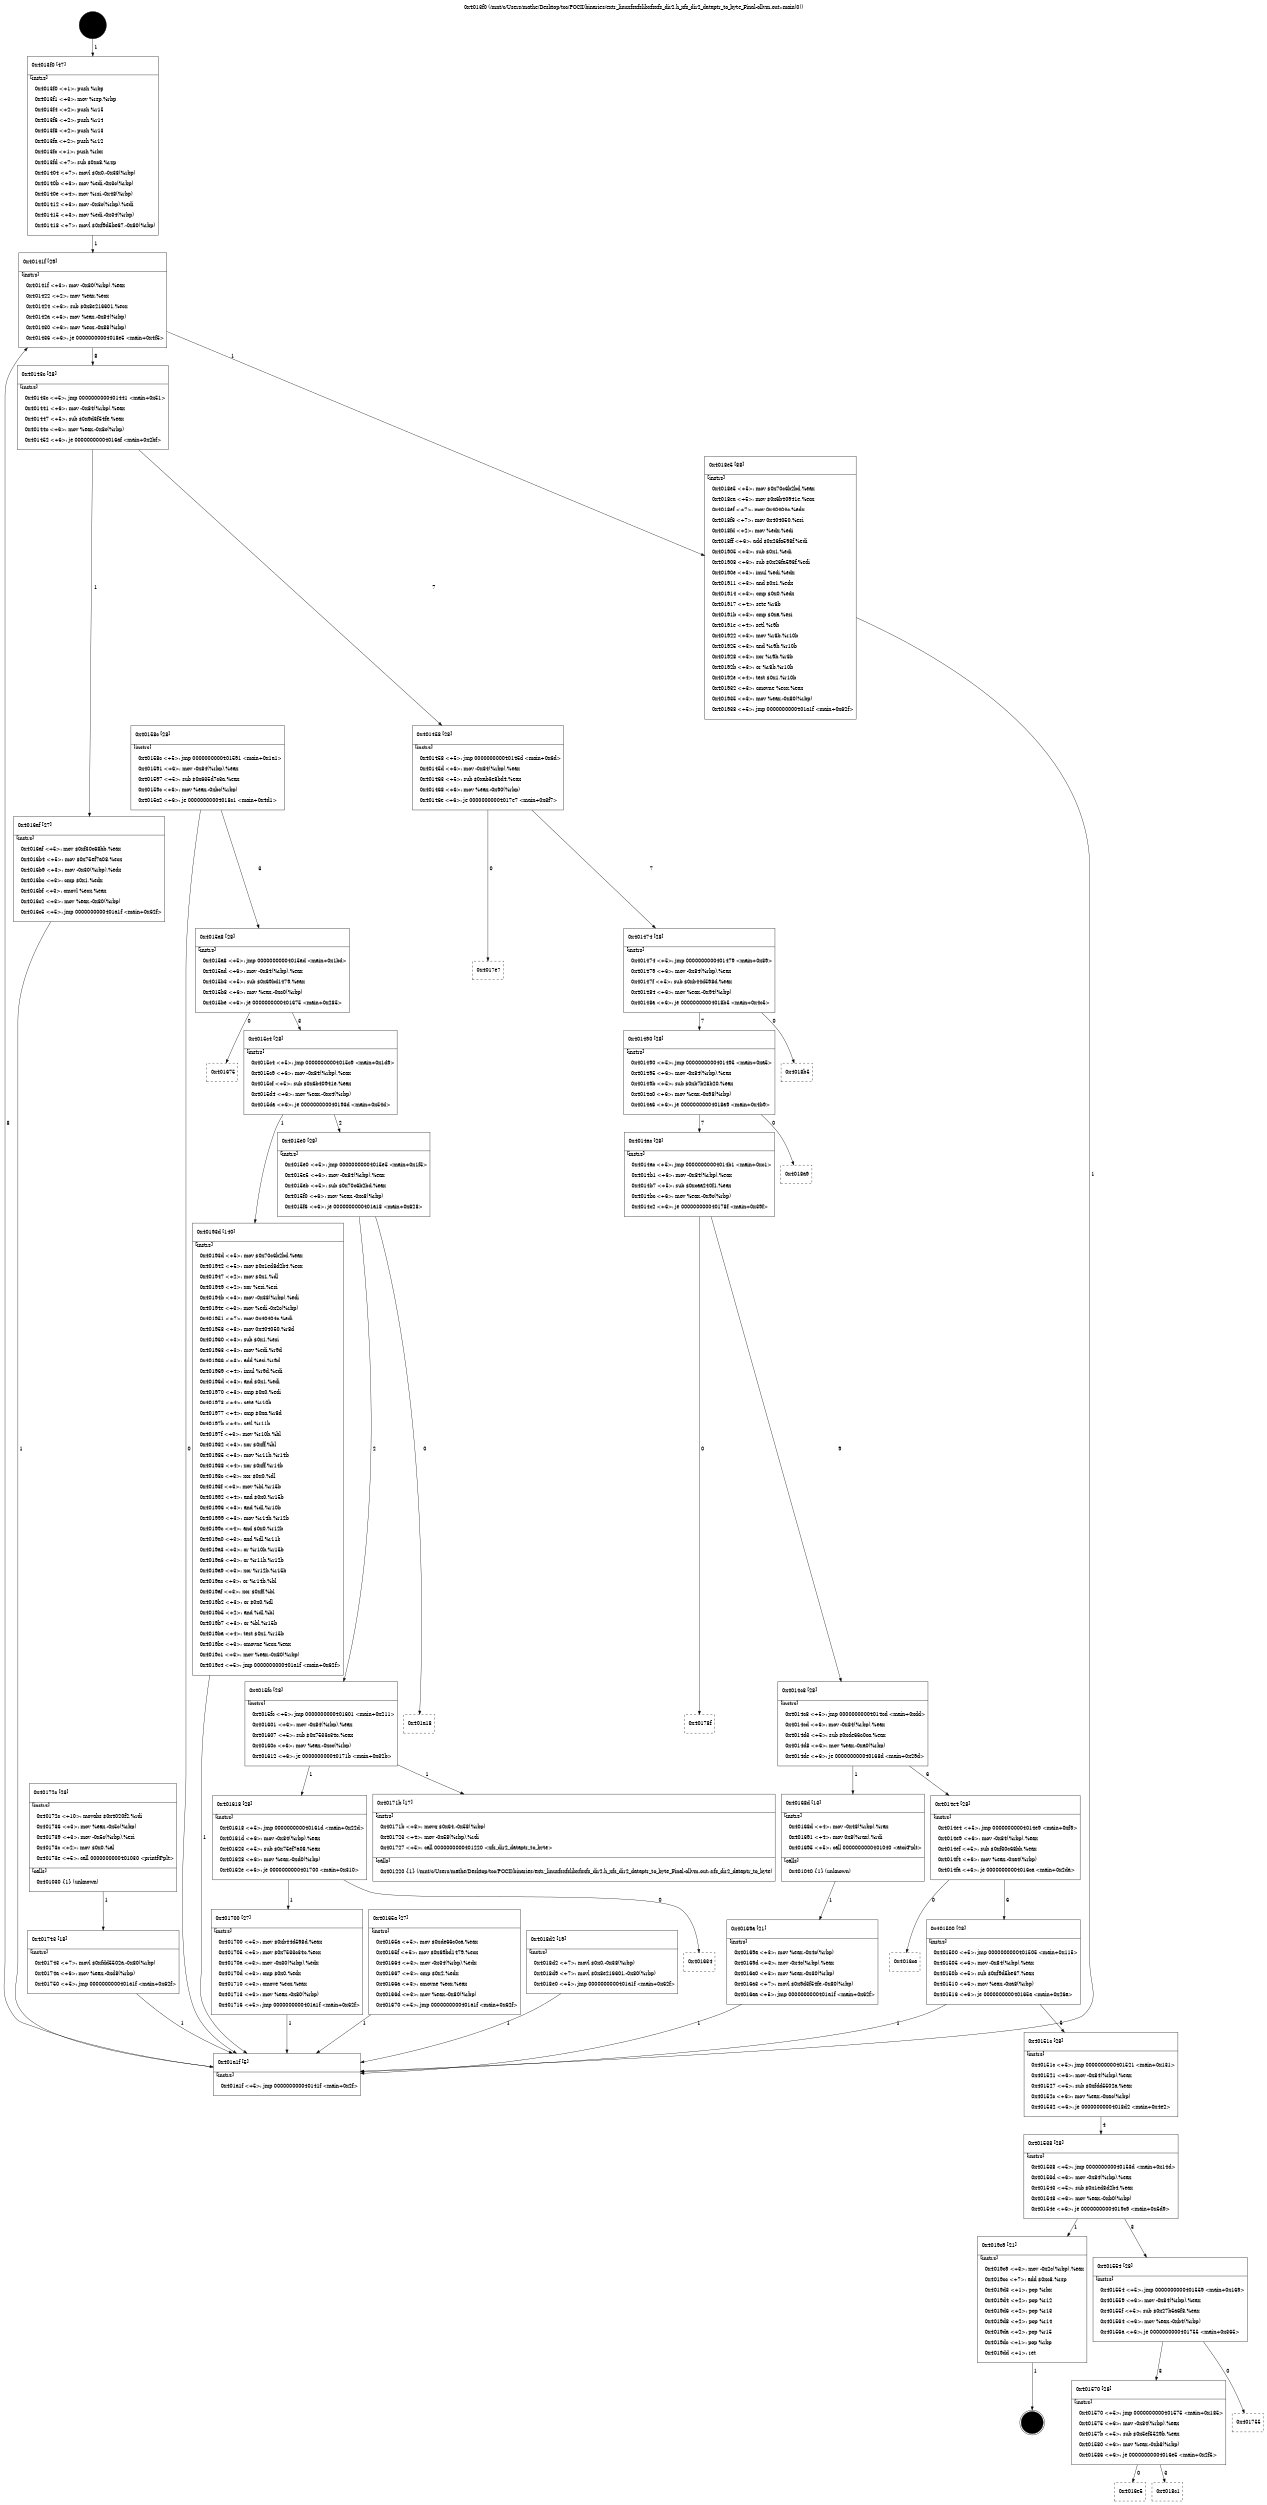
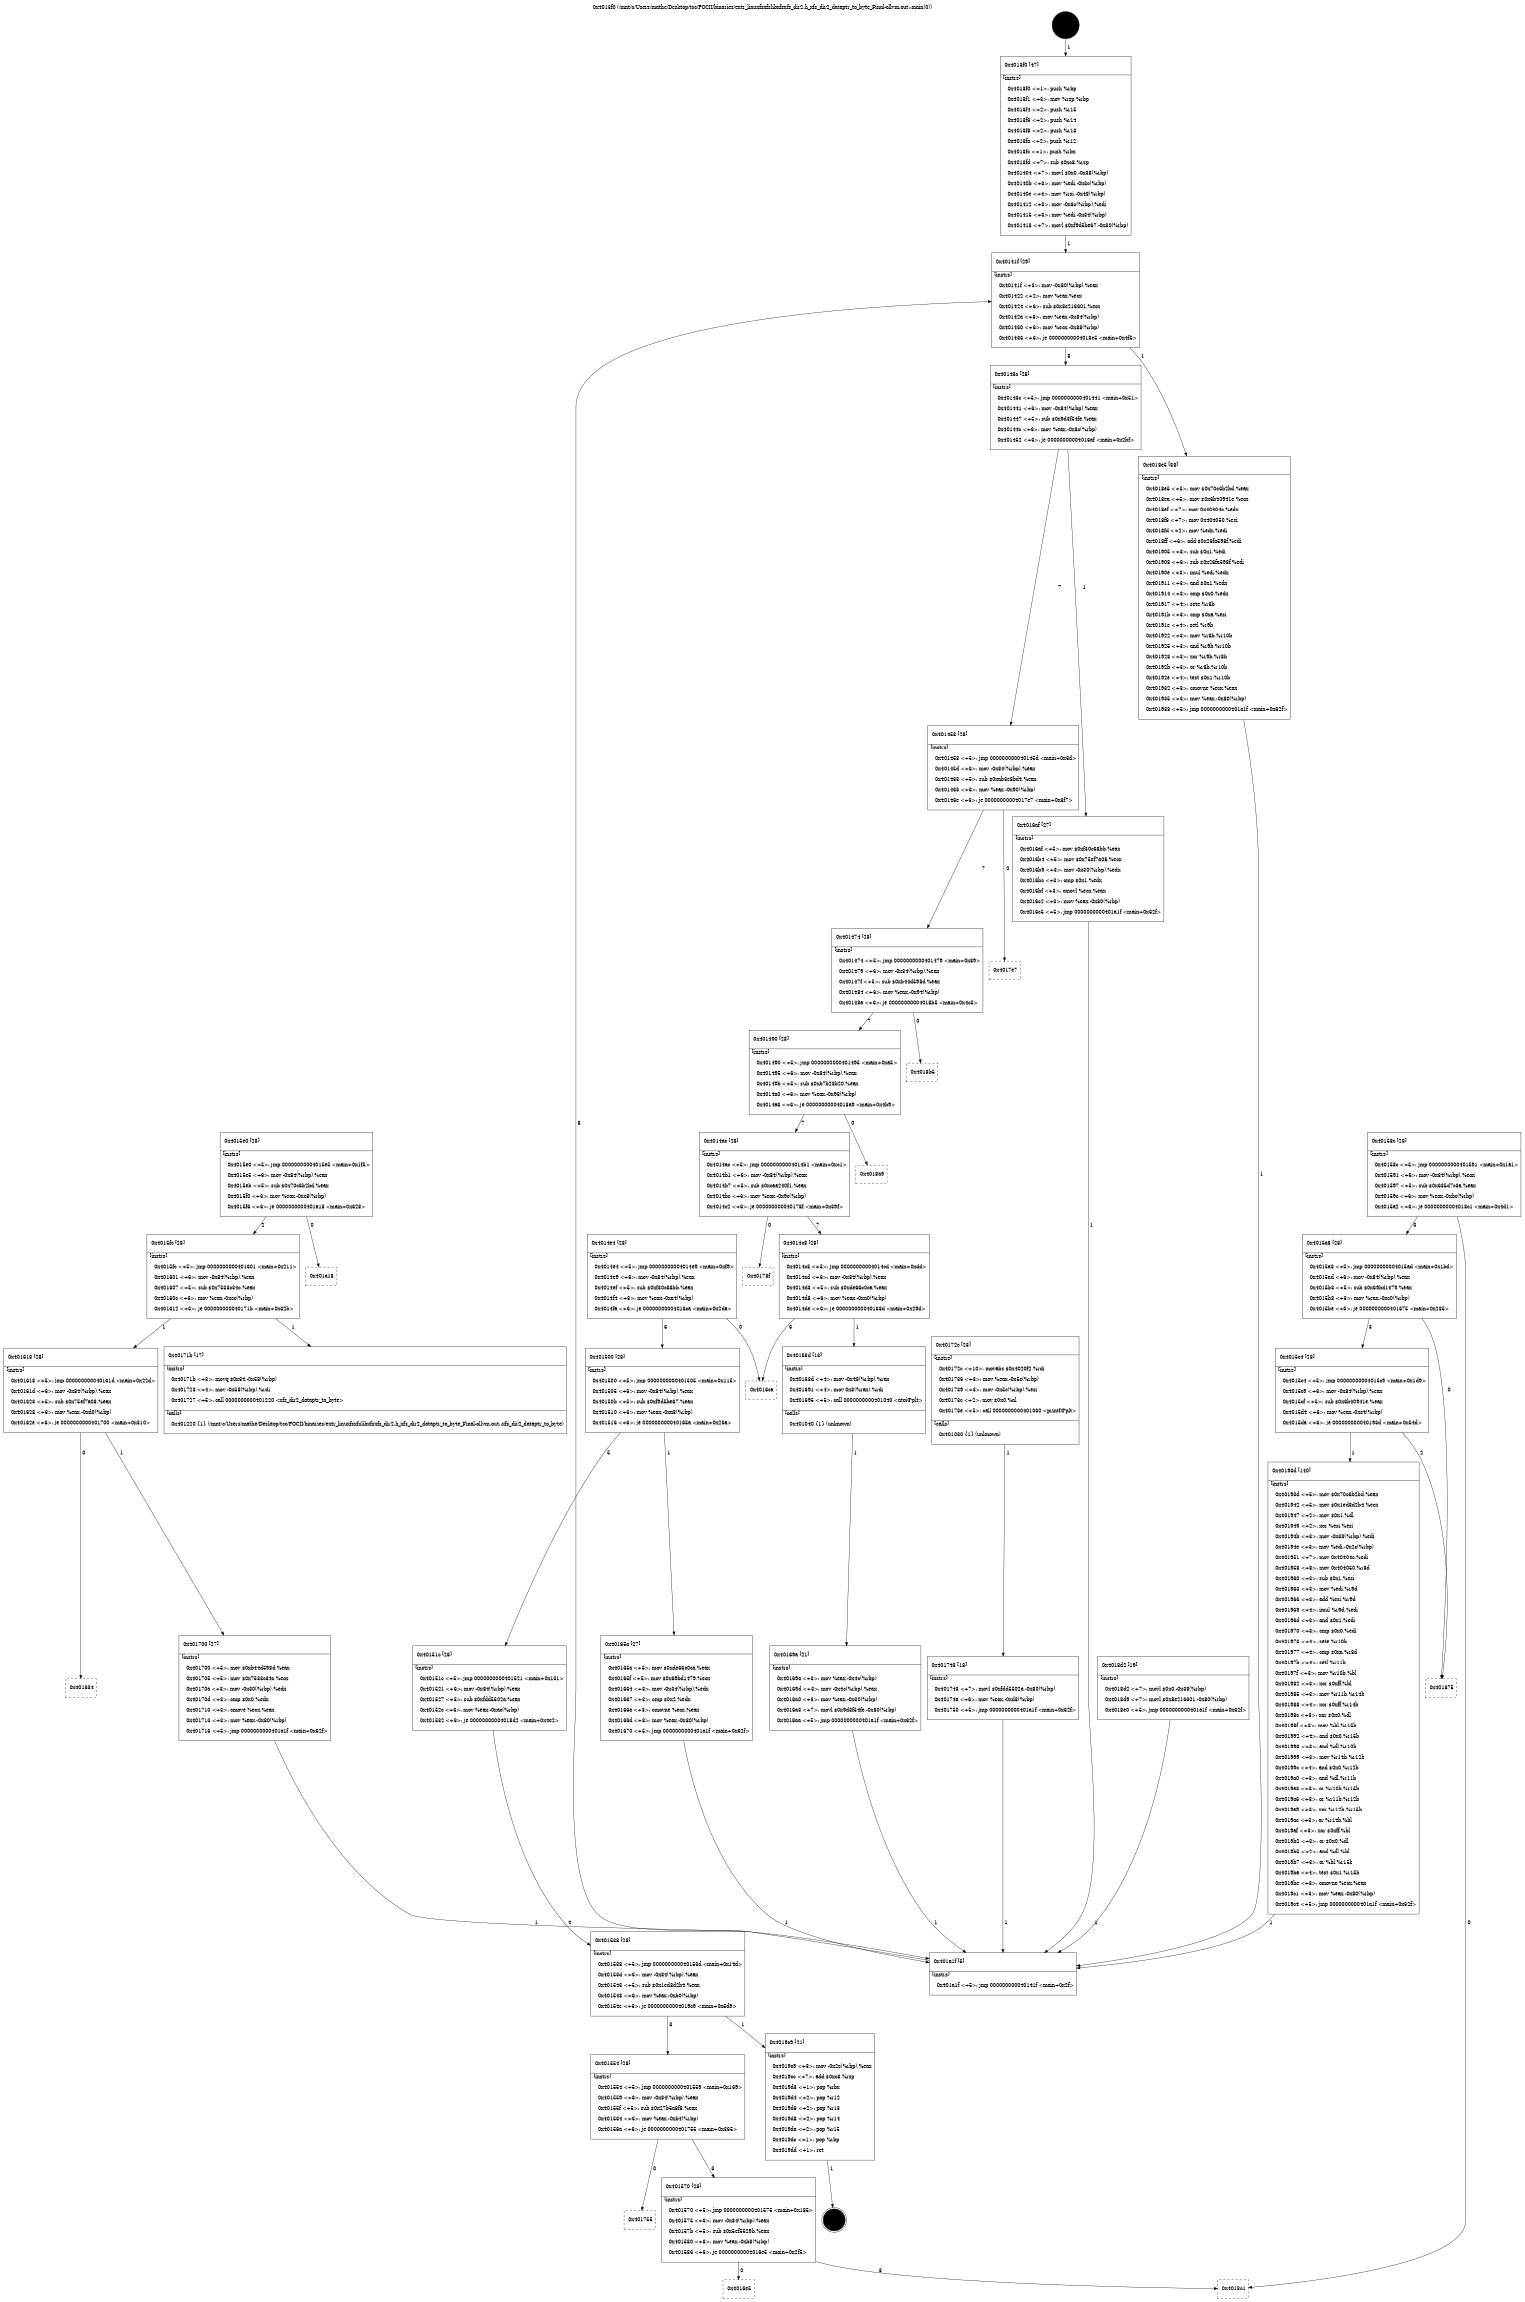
edge "0x4015c4 [28]" -> "0x4015e0 [28]": now "0x4015c4 [28]" -> "0x401675"
edge "0x40158c [28]" -> "0x401a1f [5]": now "0x40158c [28]" -> "0x4018c1"
edge "0x4014ac [28]" -> "0x4014c8 [28]": label " 9" -> " 7"
edge "0x4014c8 [28]" -> "0x4014e4 [28]": now "0x4014c8 [28]" -> "0x4016ca"
edge "0x401500 [28]" -> "0x401a1f [5]": now "0x401500 [28]" -> "0x40165a [27]"
